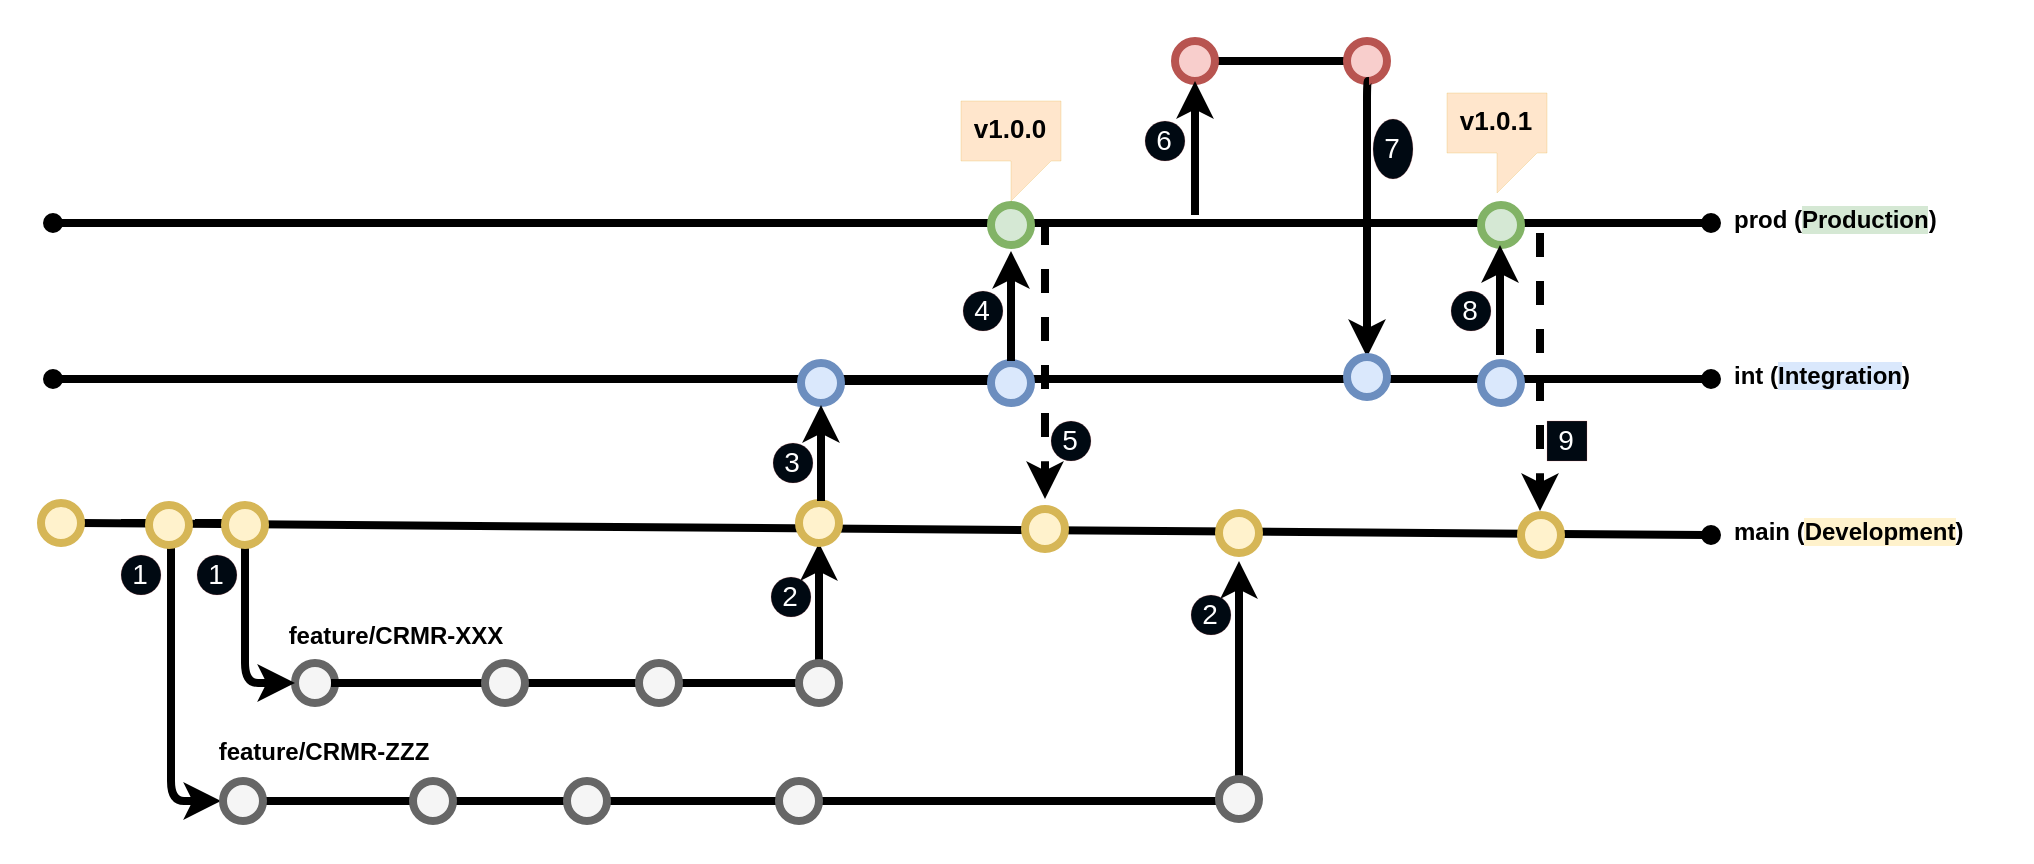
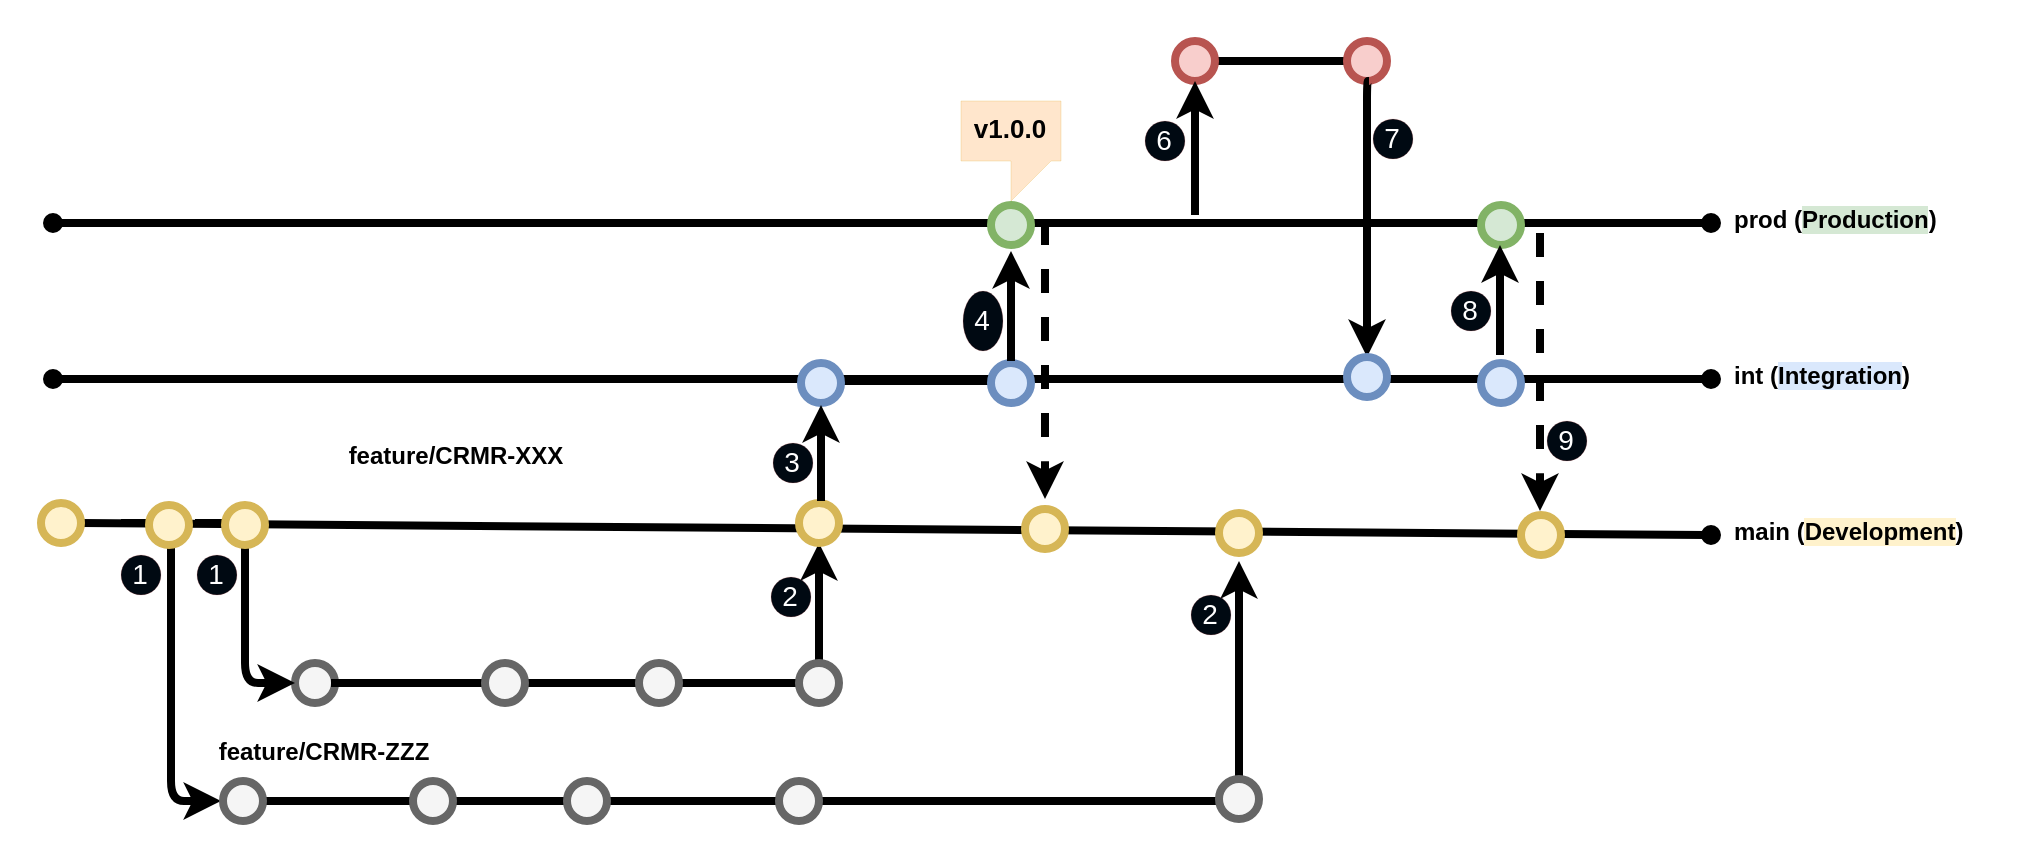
node "v1.0.1": removed
node "7": size 40x60 -> 40x40
node "4": size 40x40 -> 40x60
node "5": removed
node "9": shape rectangle -> ellipse
node "feature/CRMR-XXX": moved (397, 637) -> (457, 457)
